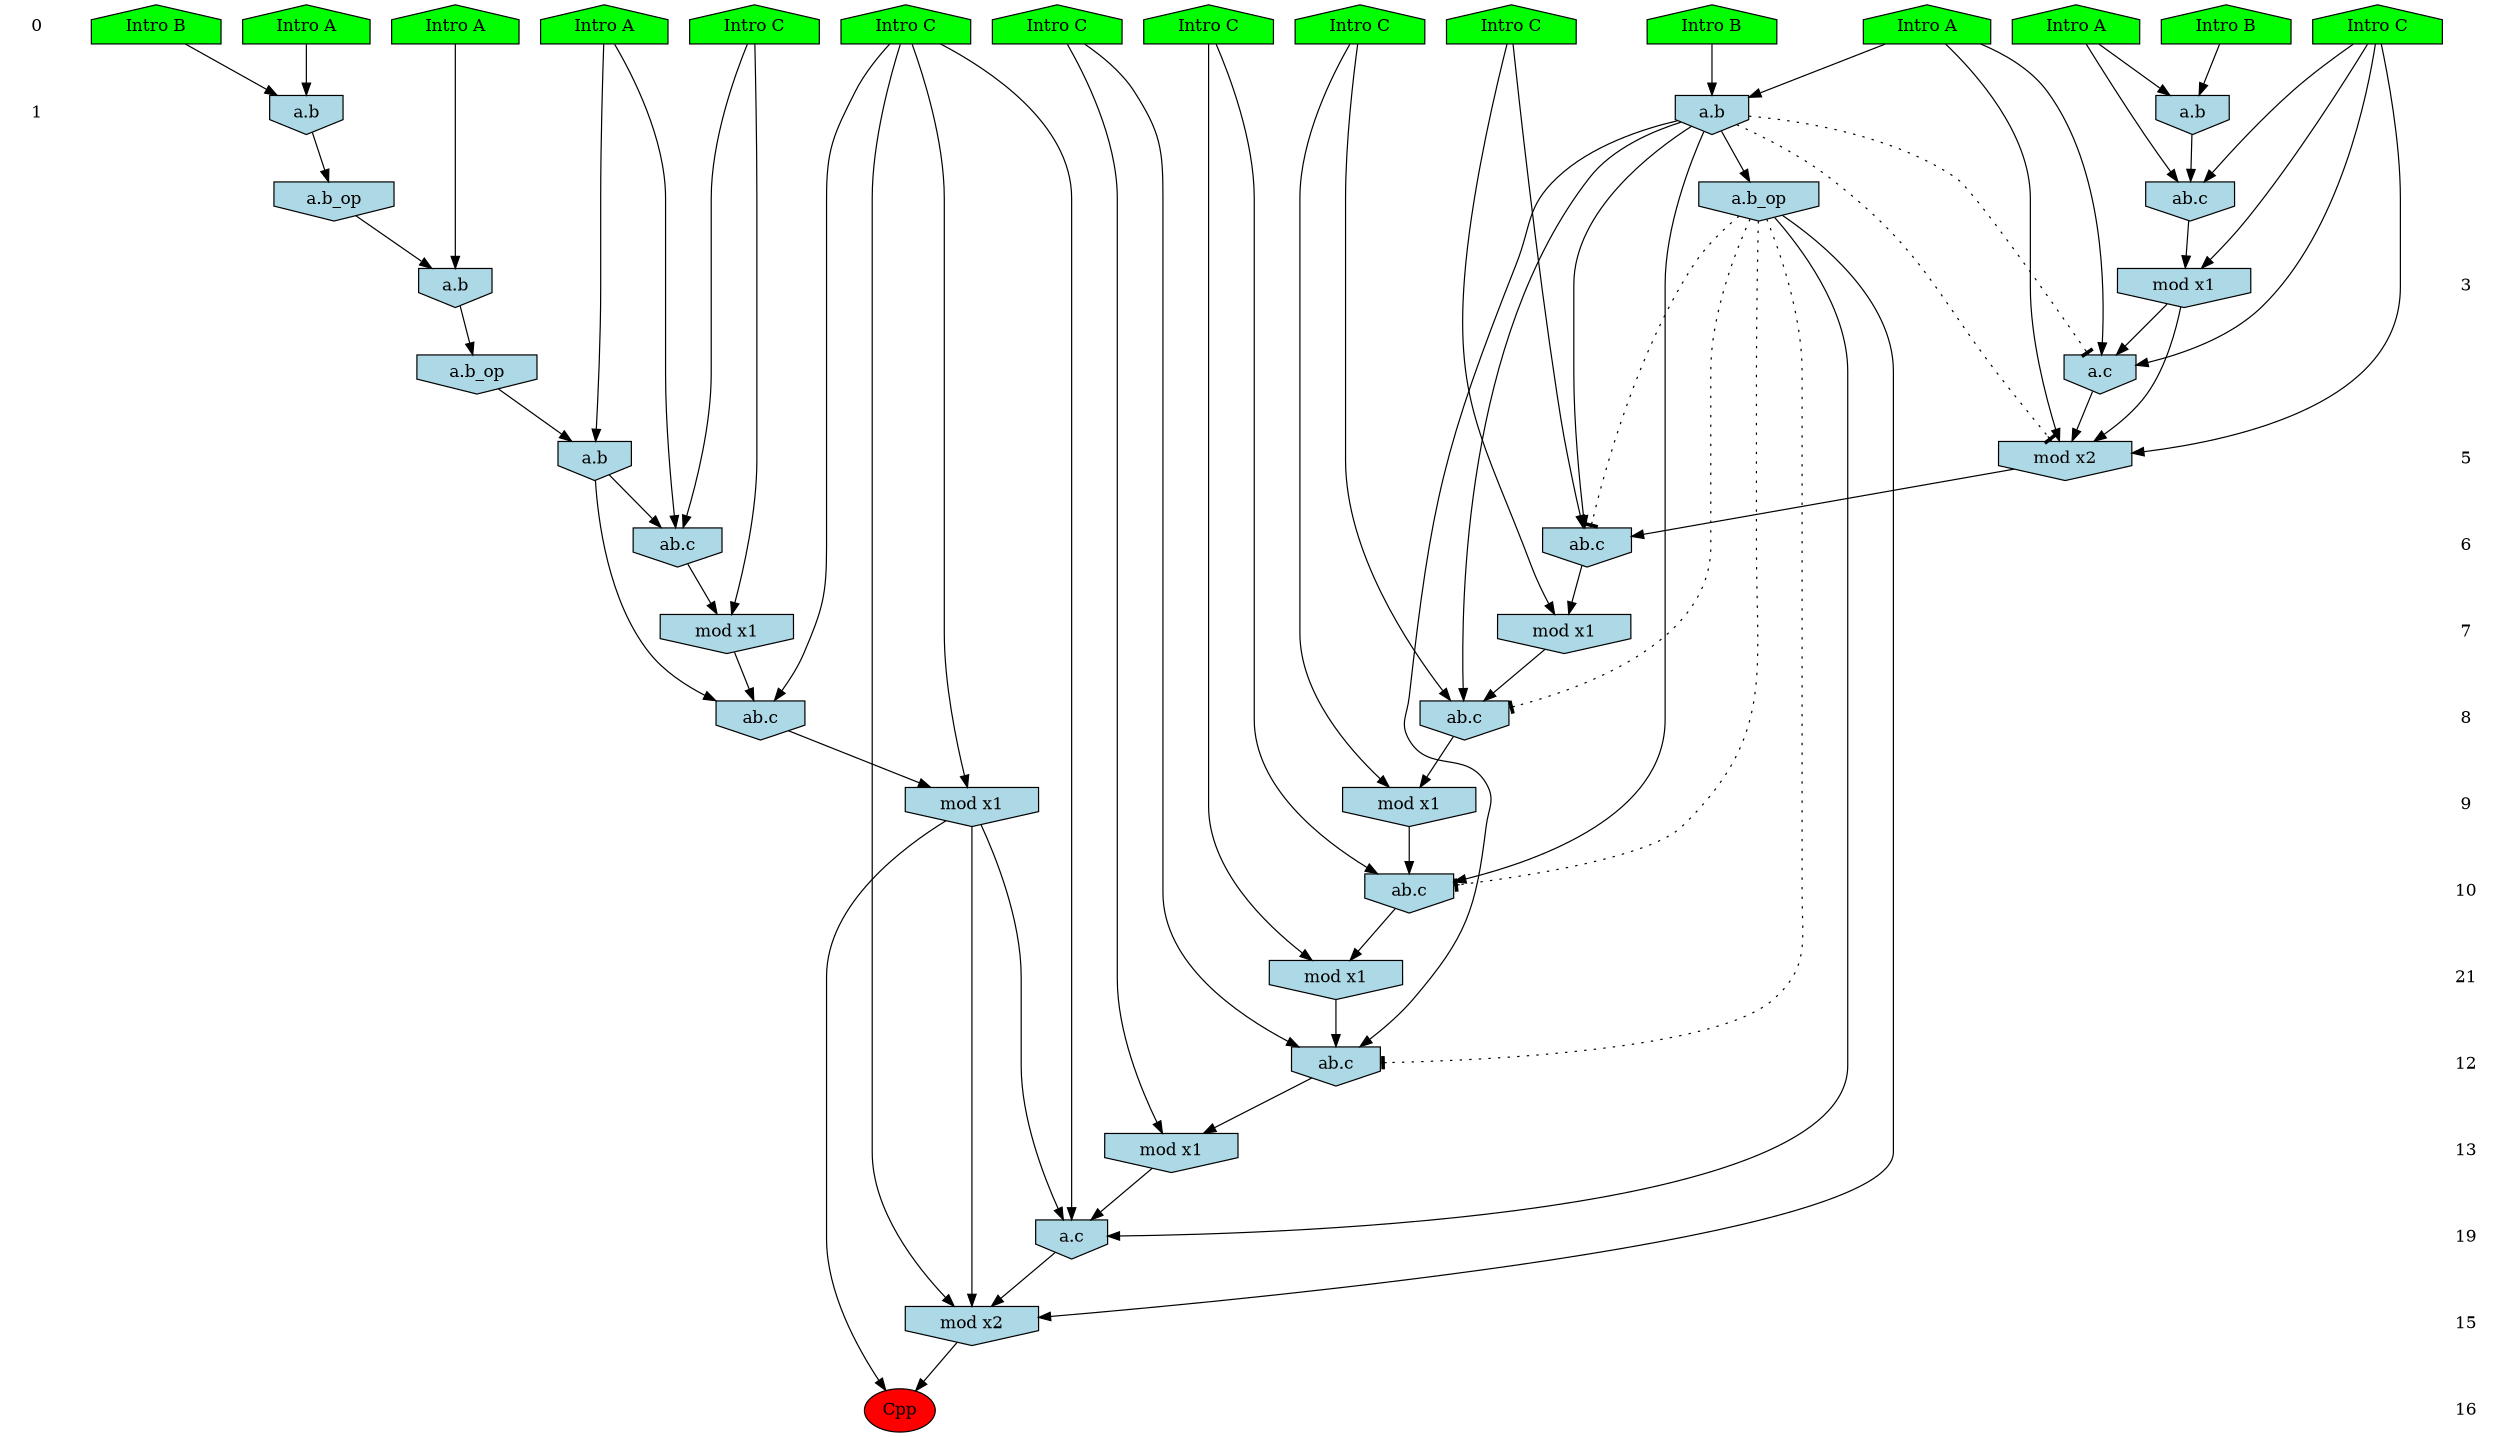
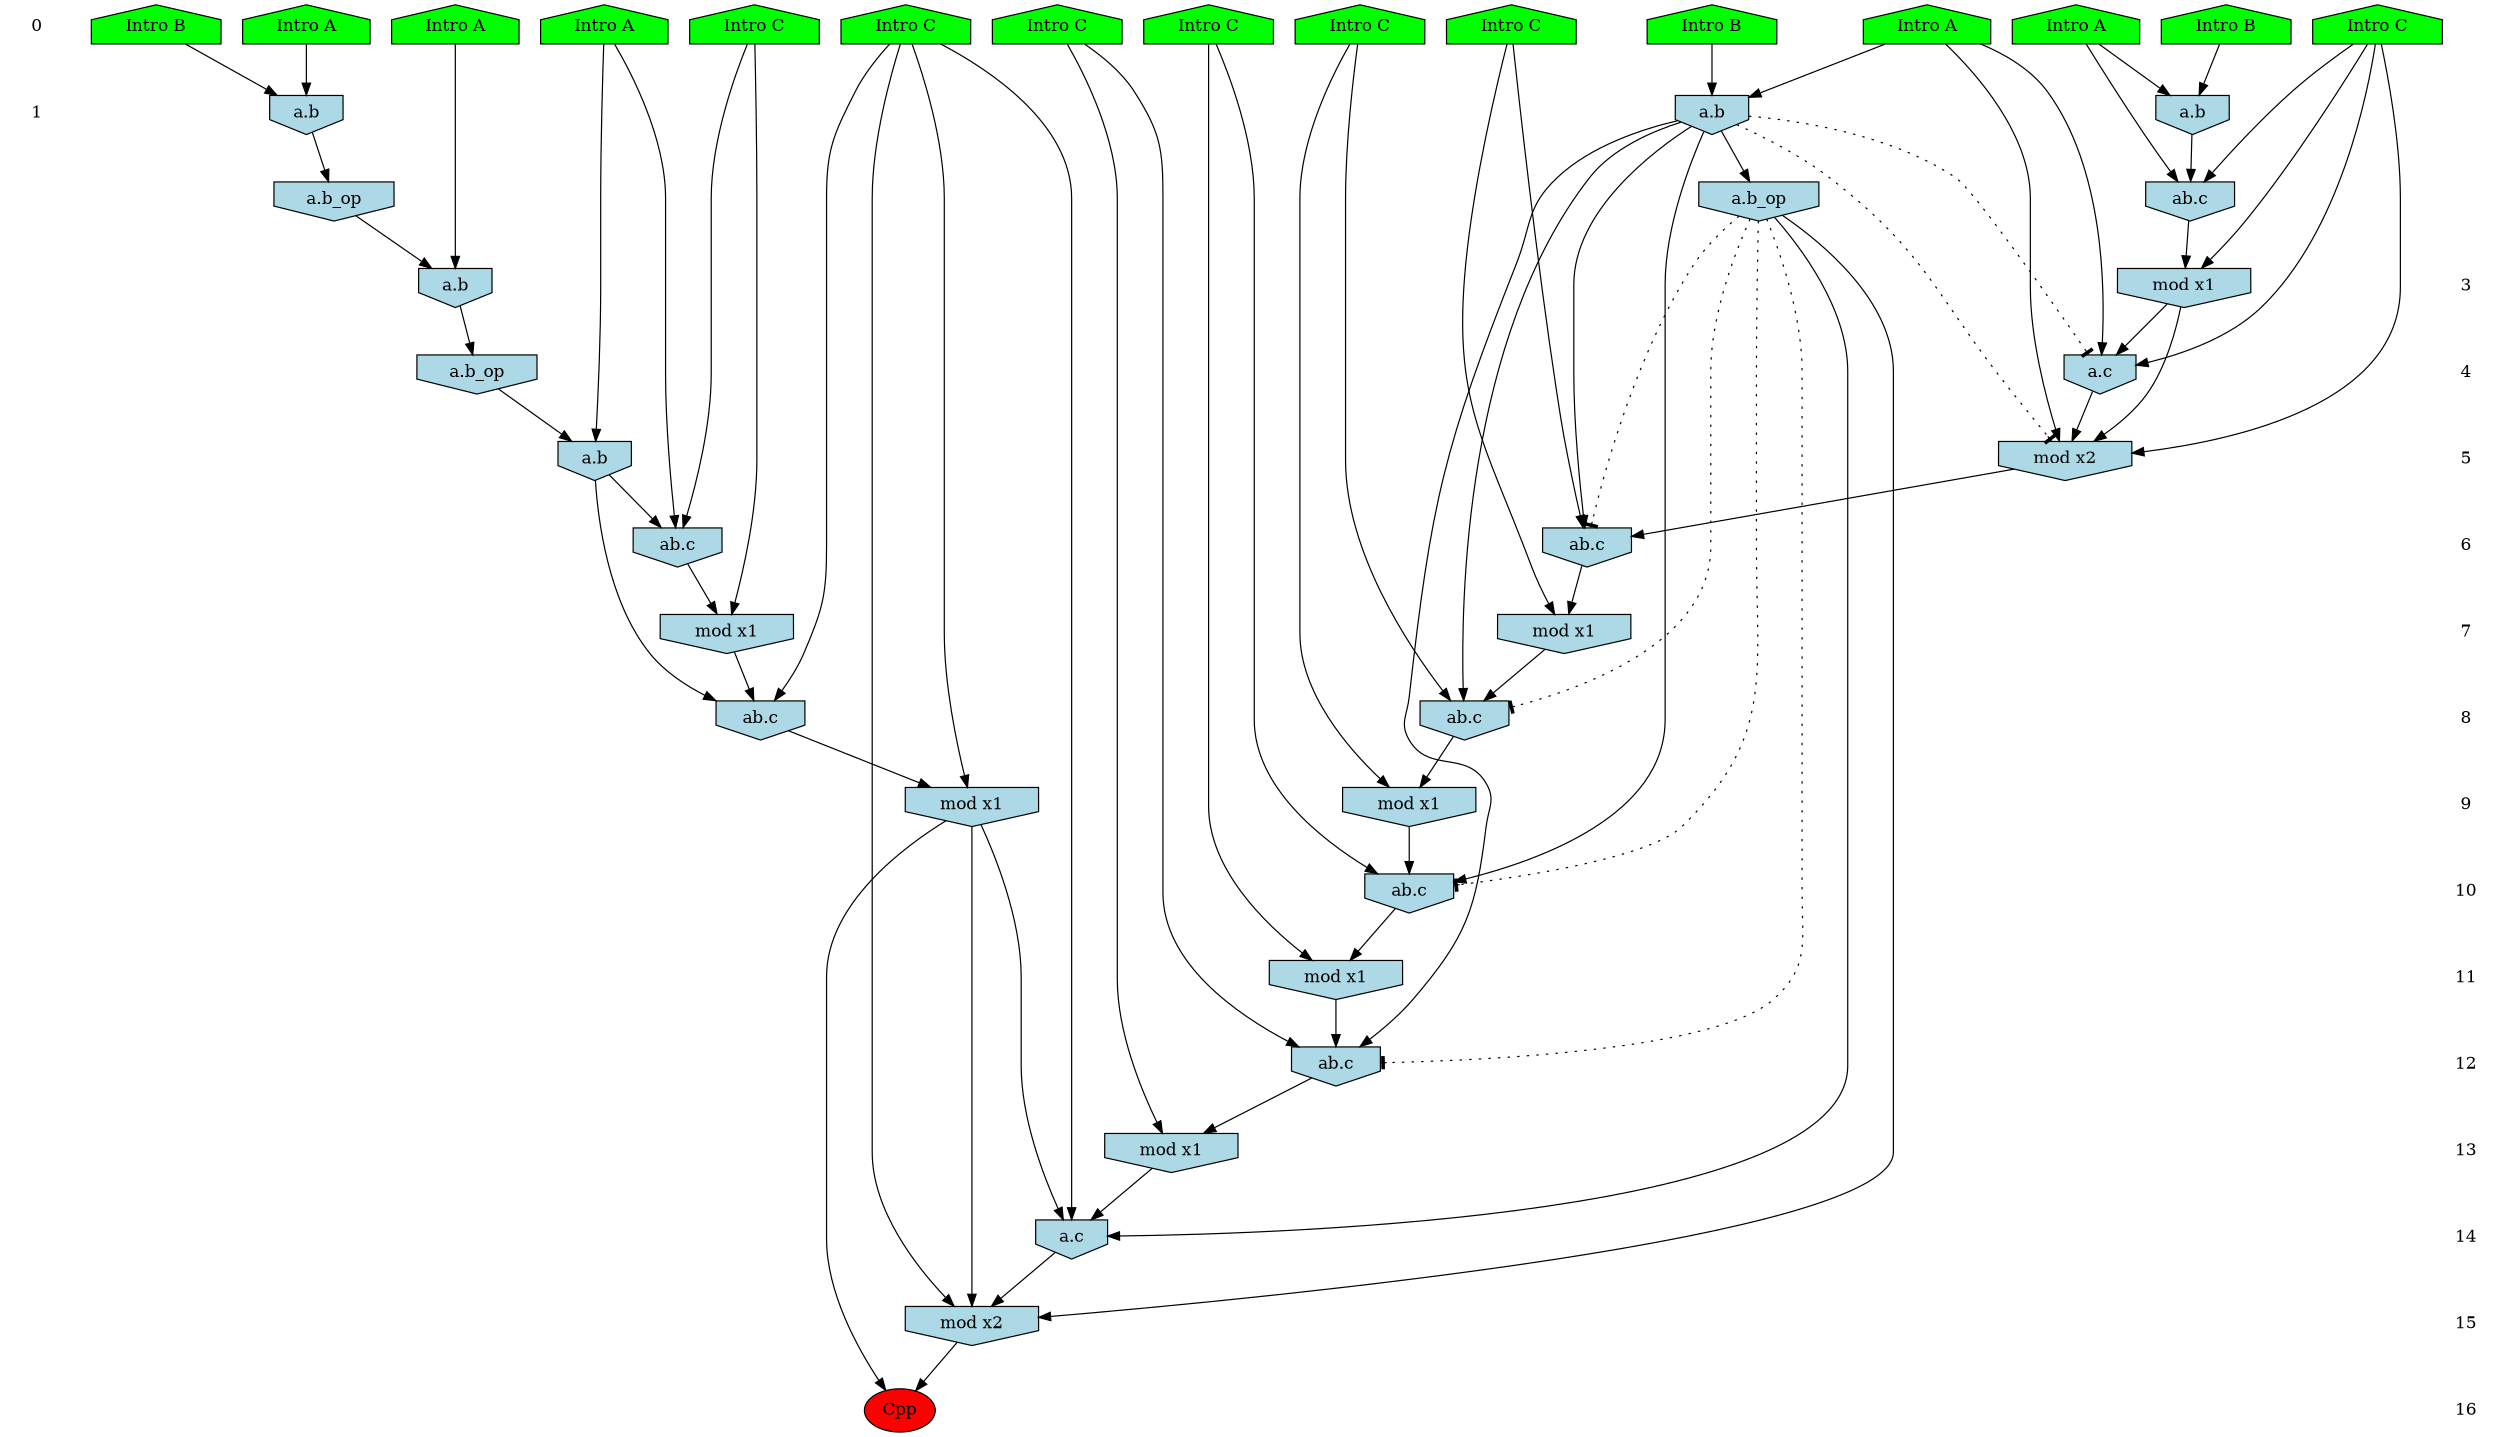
node "4": added
node "21": label "21" -> "11"
node "19": label "19" -> "14"
